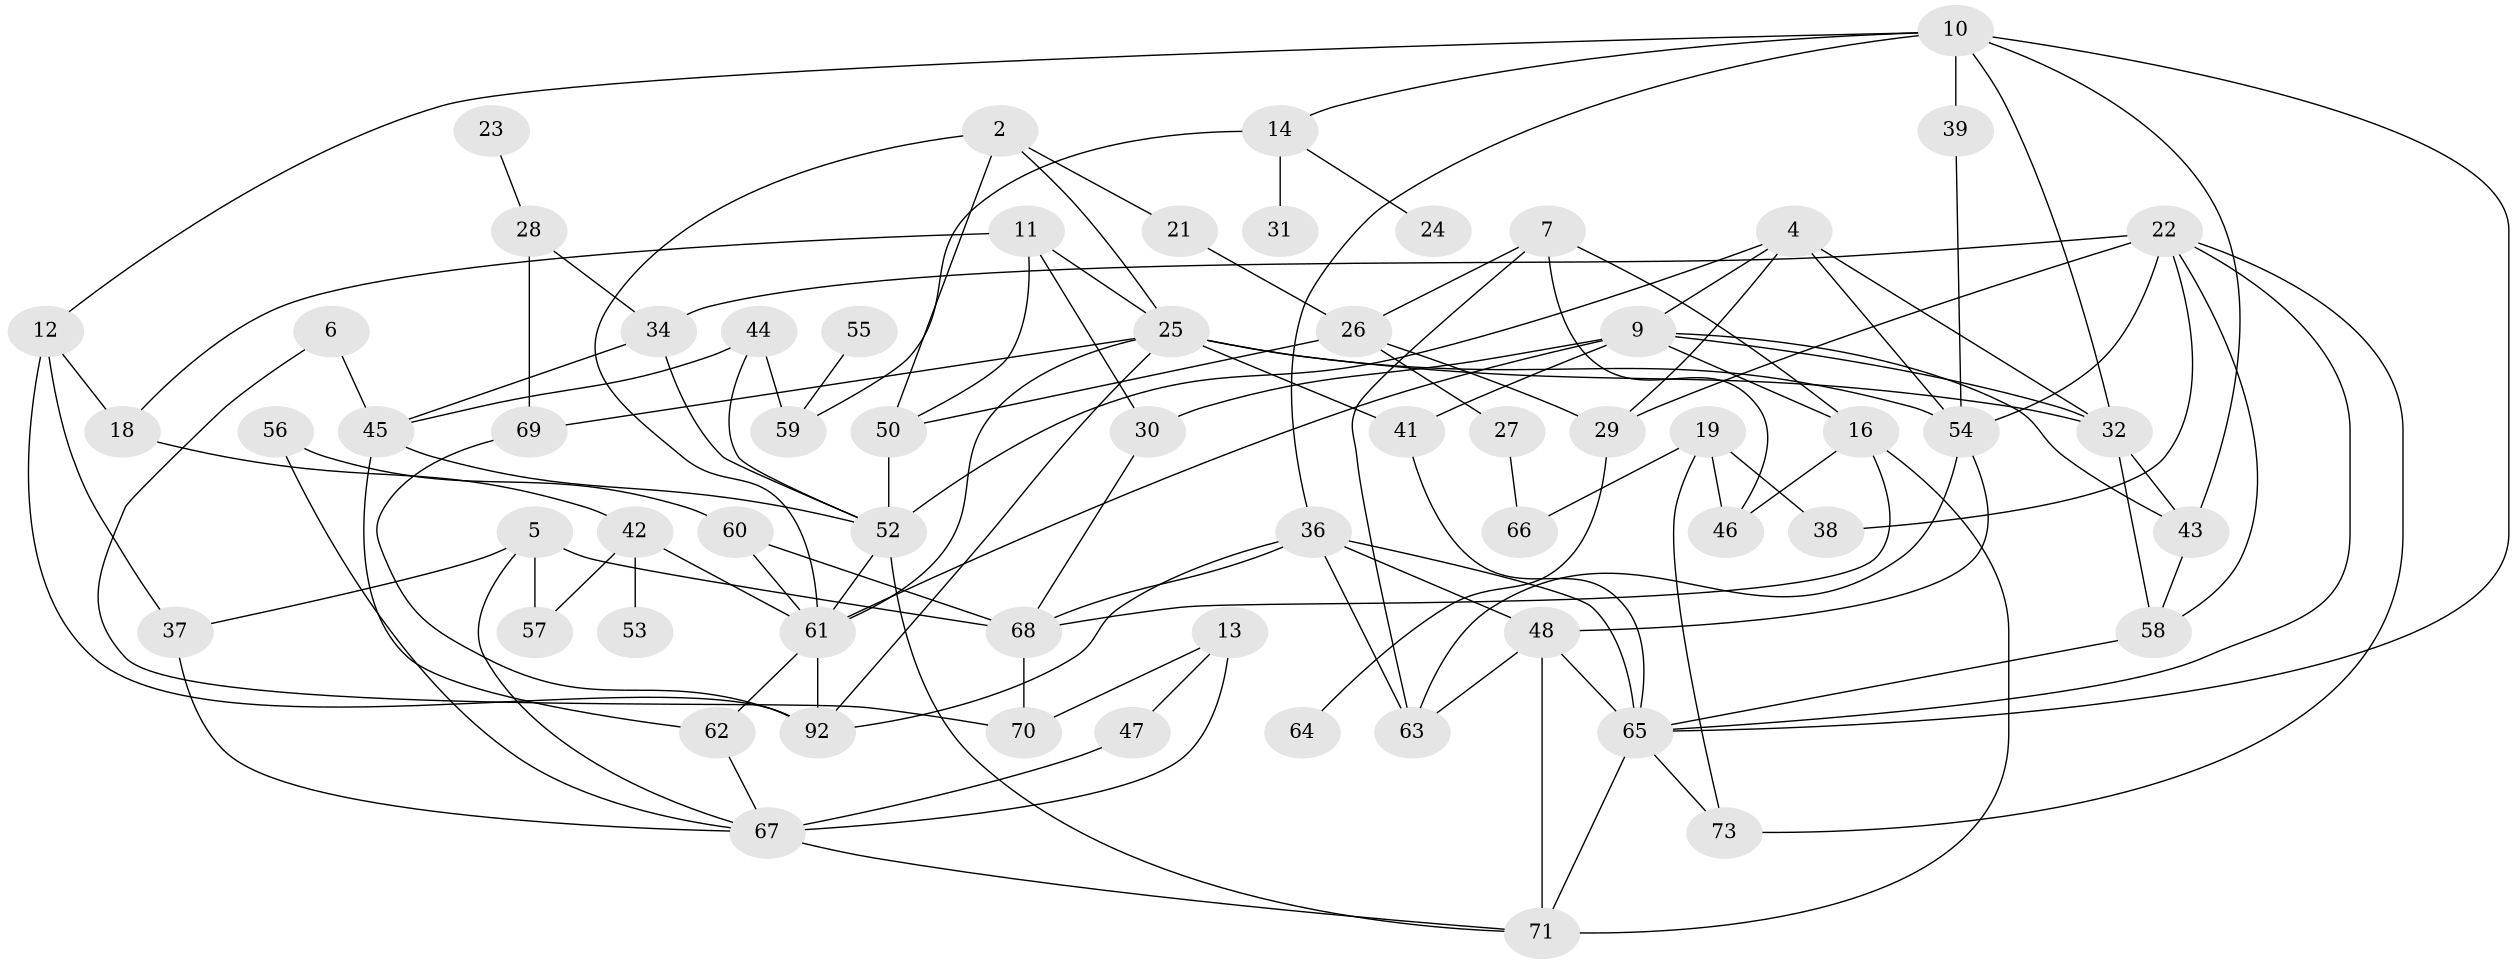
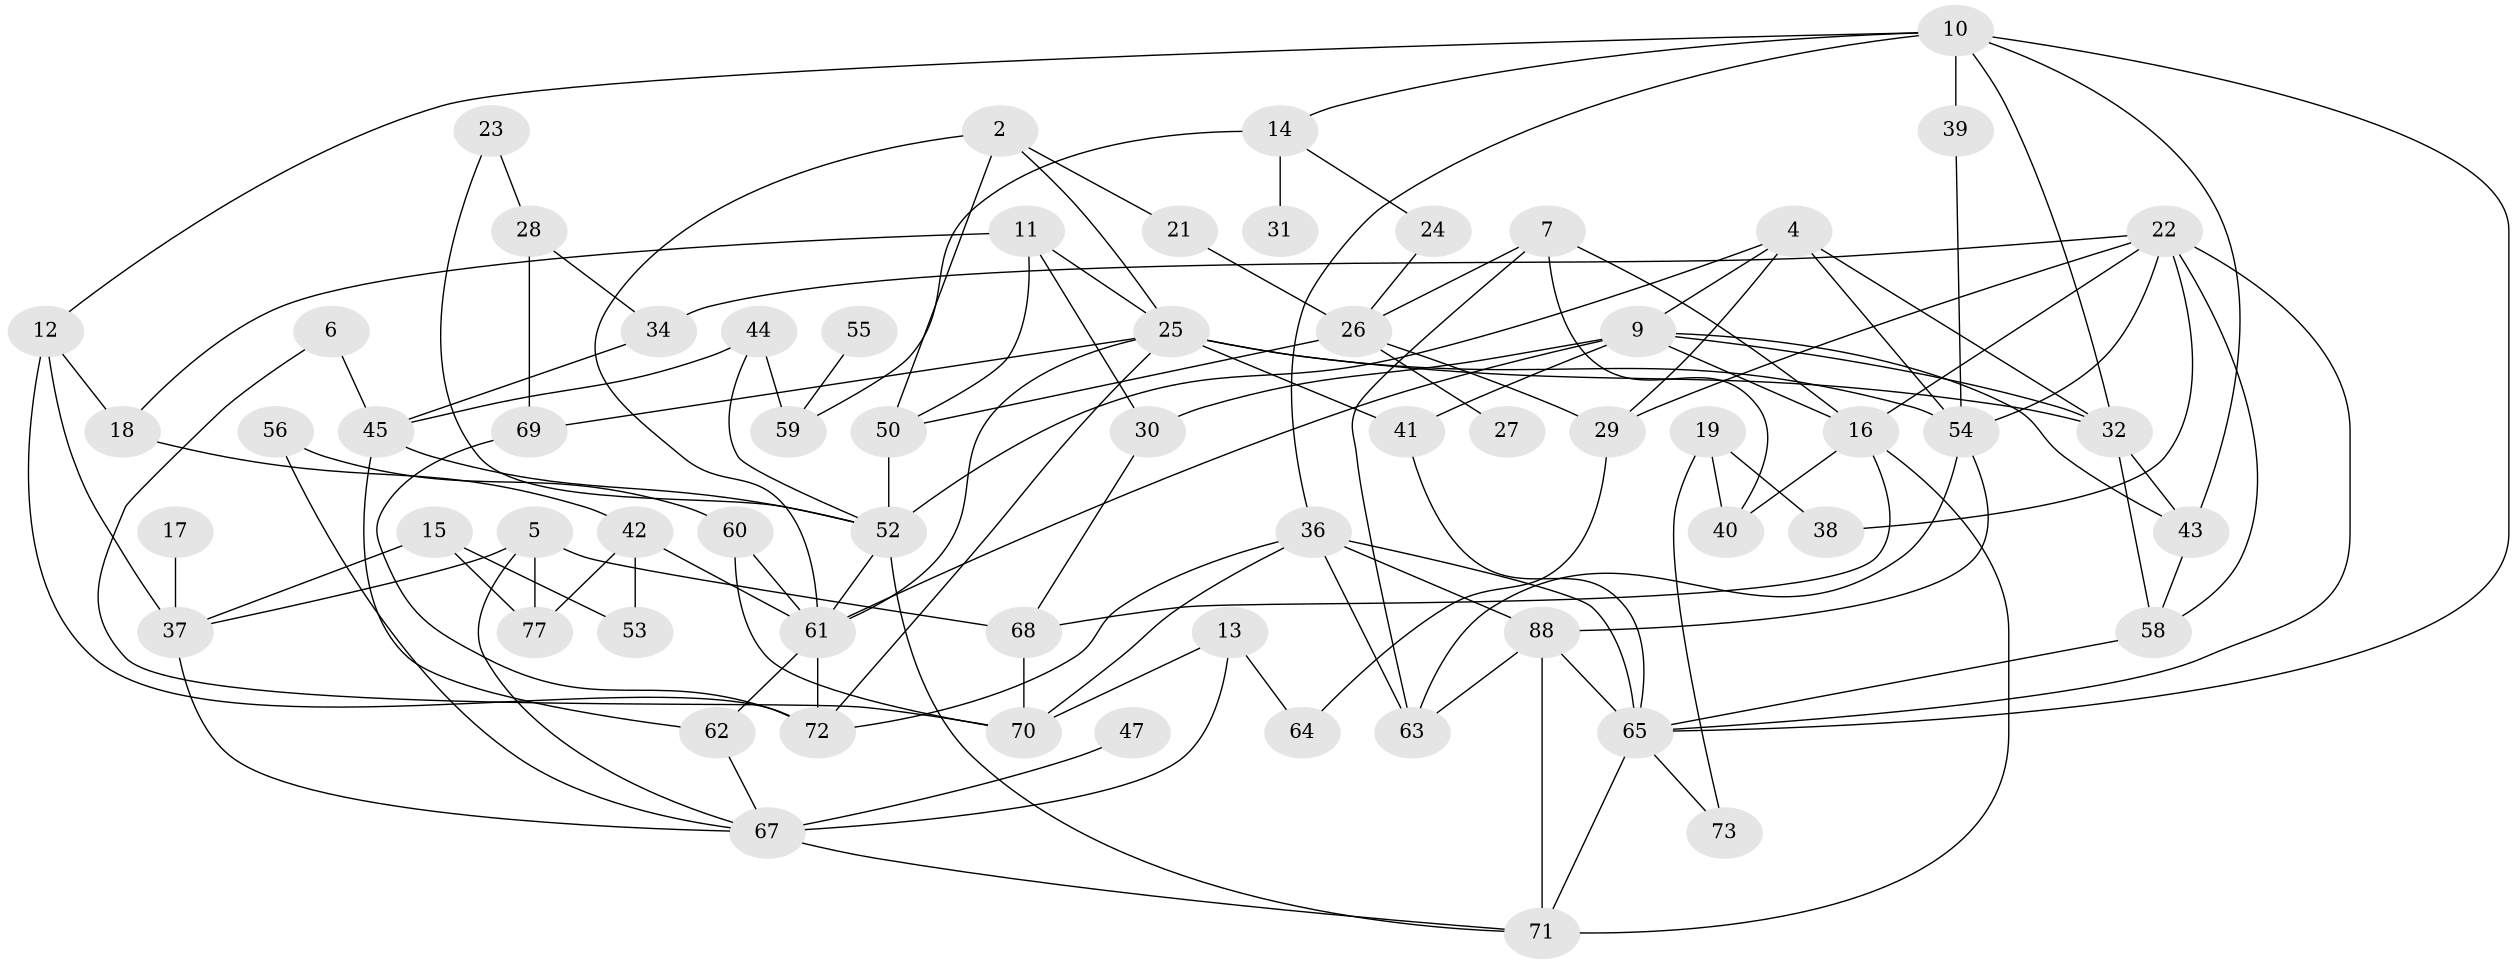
edge "24" -- "26": added
edge "34" -- "52": now "23" -- "52"
node "17": added
node "15": added
node "66": removed
node "46": label "46" -> "40"
edge "36" -- "68": now "36" -- "70"
edge "60" -- "68": now "60" -- "70"
node "57": label "57" -> "77"
node "48": label "48" -> "88"
edge "13" -- "47": now "13" -- "64"
edge "22" -- "73": now "22" -- "16"
node "92": label "92" -> "72"
